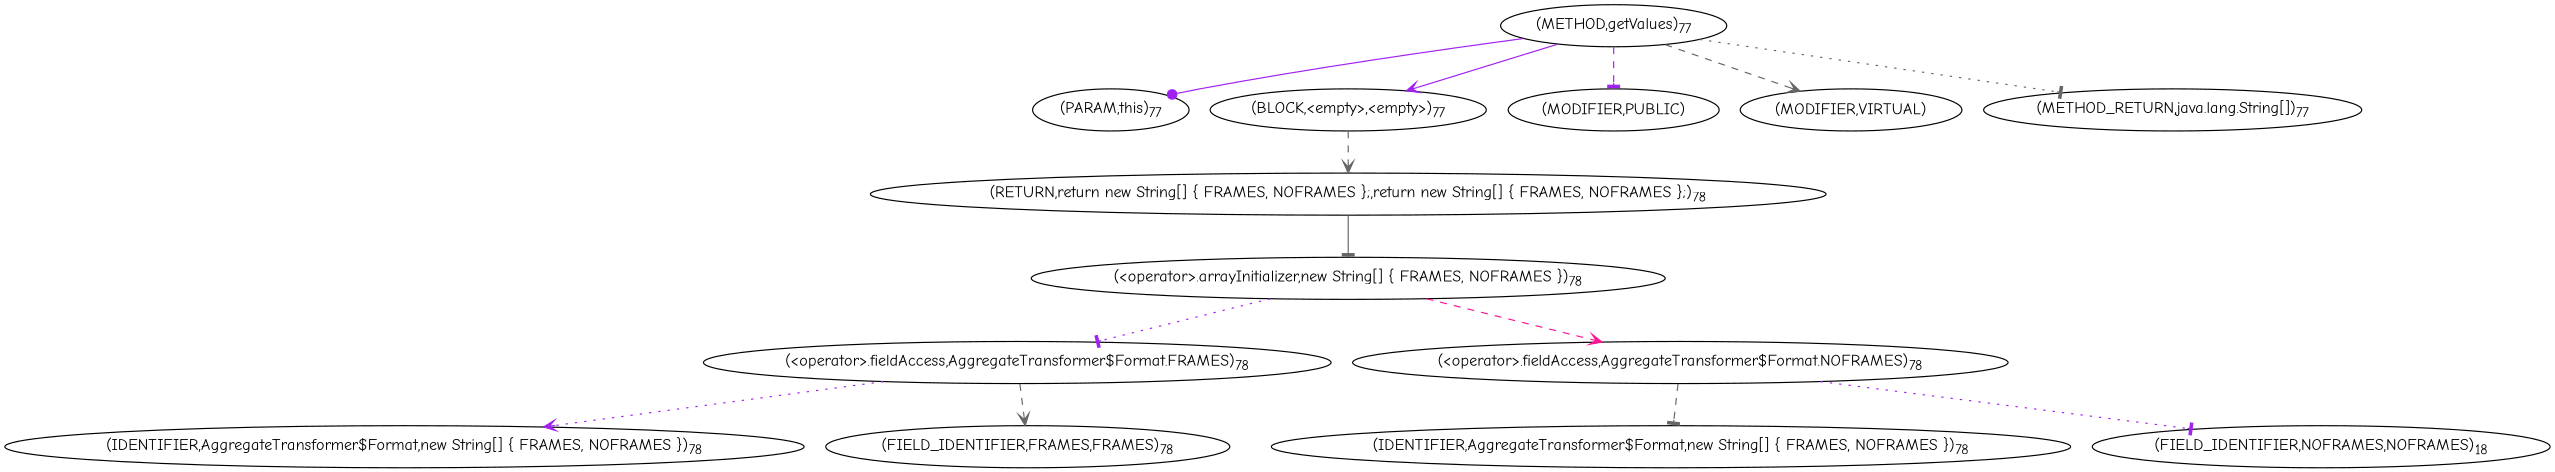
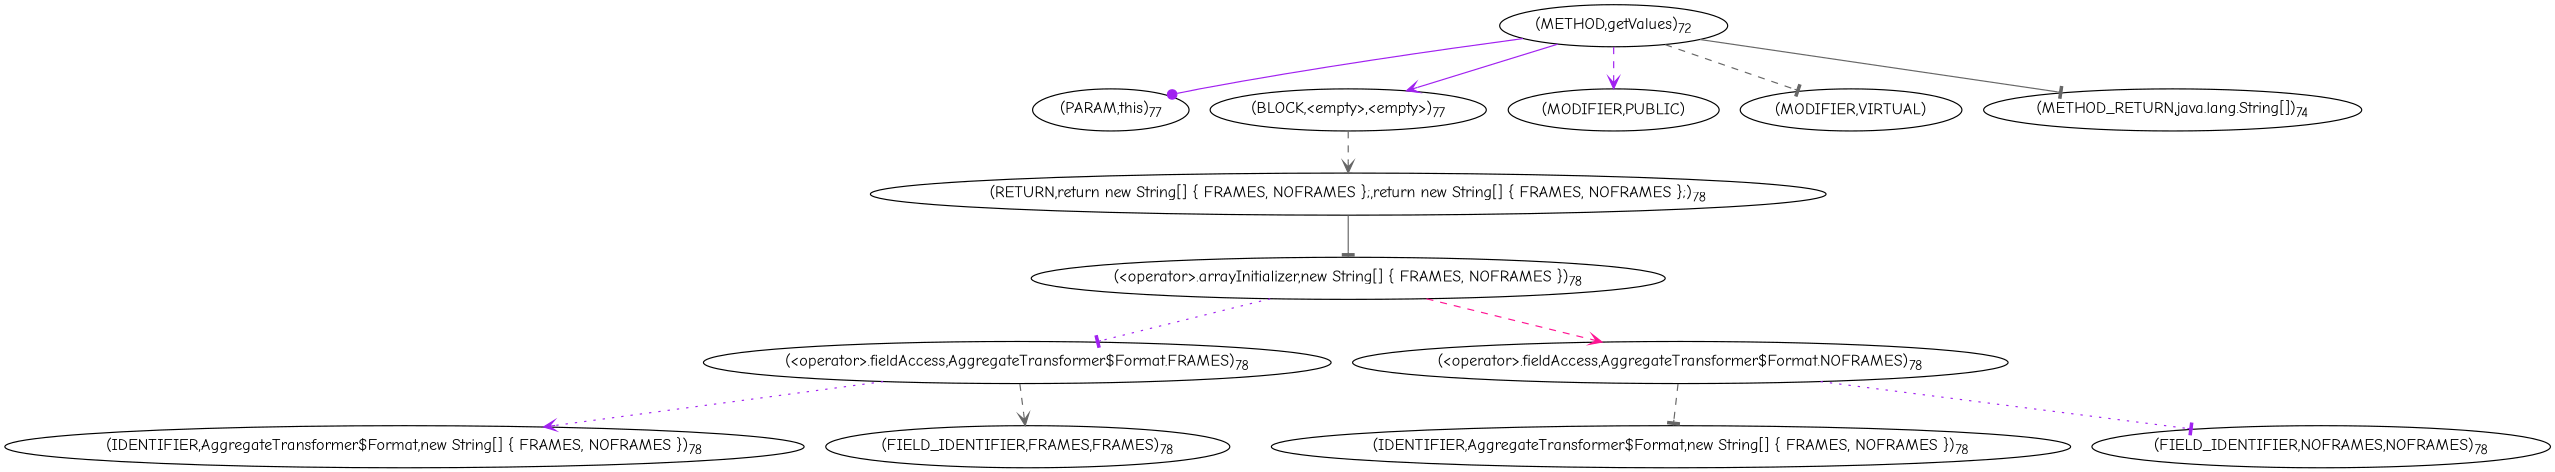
node "(METHOD,getValues)": text "77" -> "72"
edge "(METHOD,getValues)" -> "(MODIFIER,PUBLIC)": arrowhead tee -> vee
edge "(METHOD,getValues)" -> "(MODIFIER,VIRTUAL)": arrowhead vee -> tee
edge "(METHOD,getValues)" -> "(METHOD_RETURN,java.lang.String[])": style dotted -> solid
node "(METHOD_RETURN,java.lang.String[])": text "77" -> "74"
node "(FIELD_IDENTIFIER,NOFRAMES,NOFRAMES)": text "18" -> "78"
